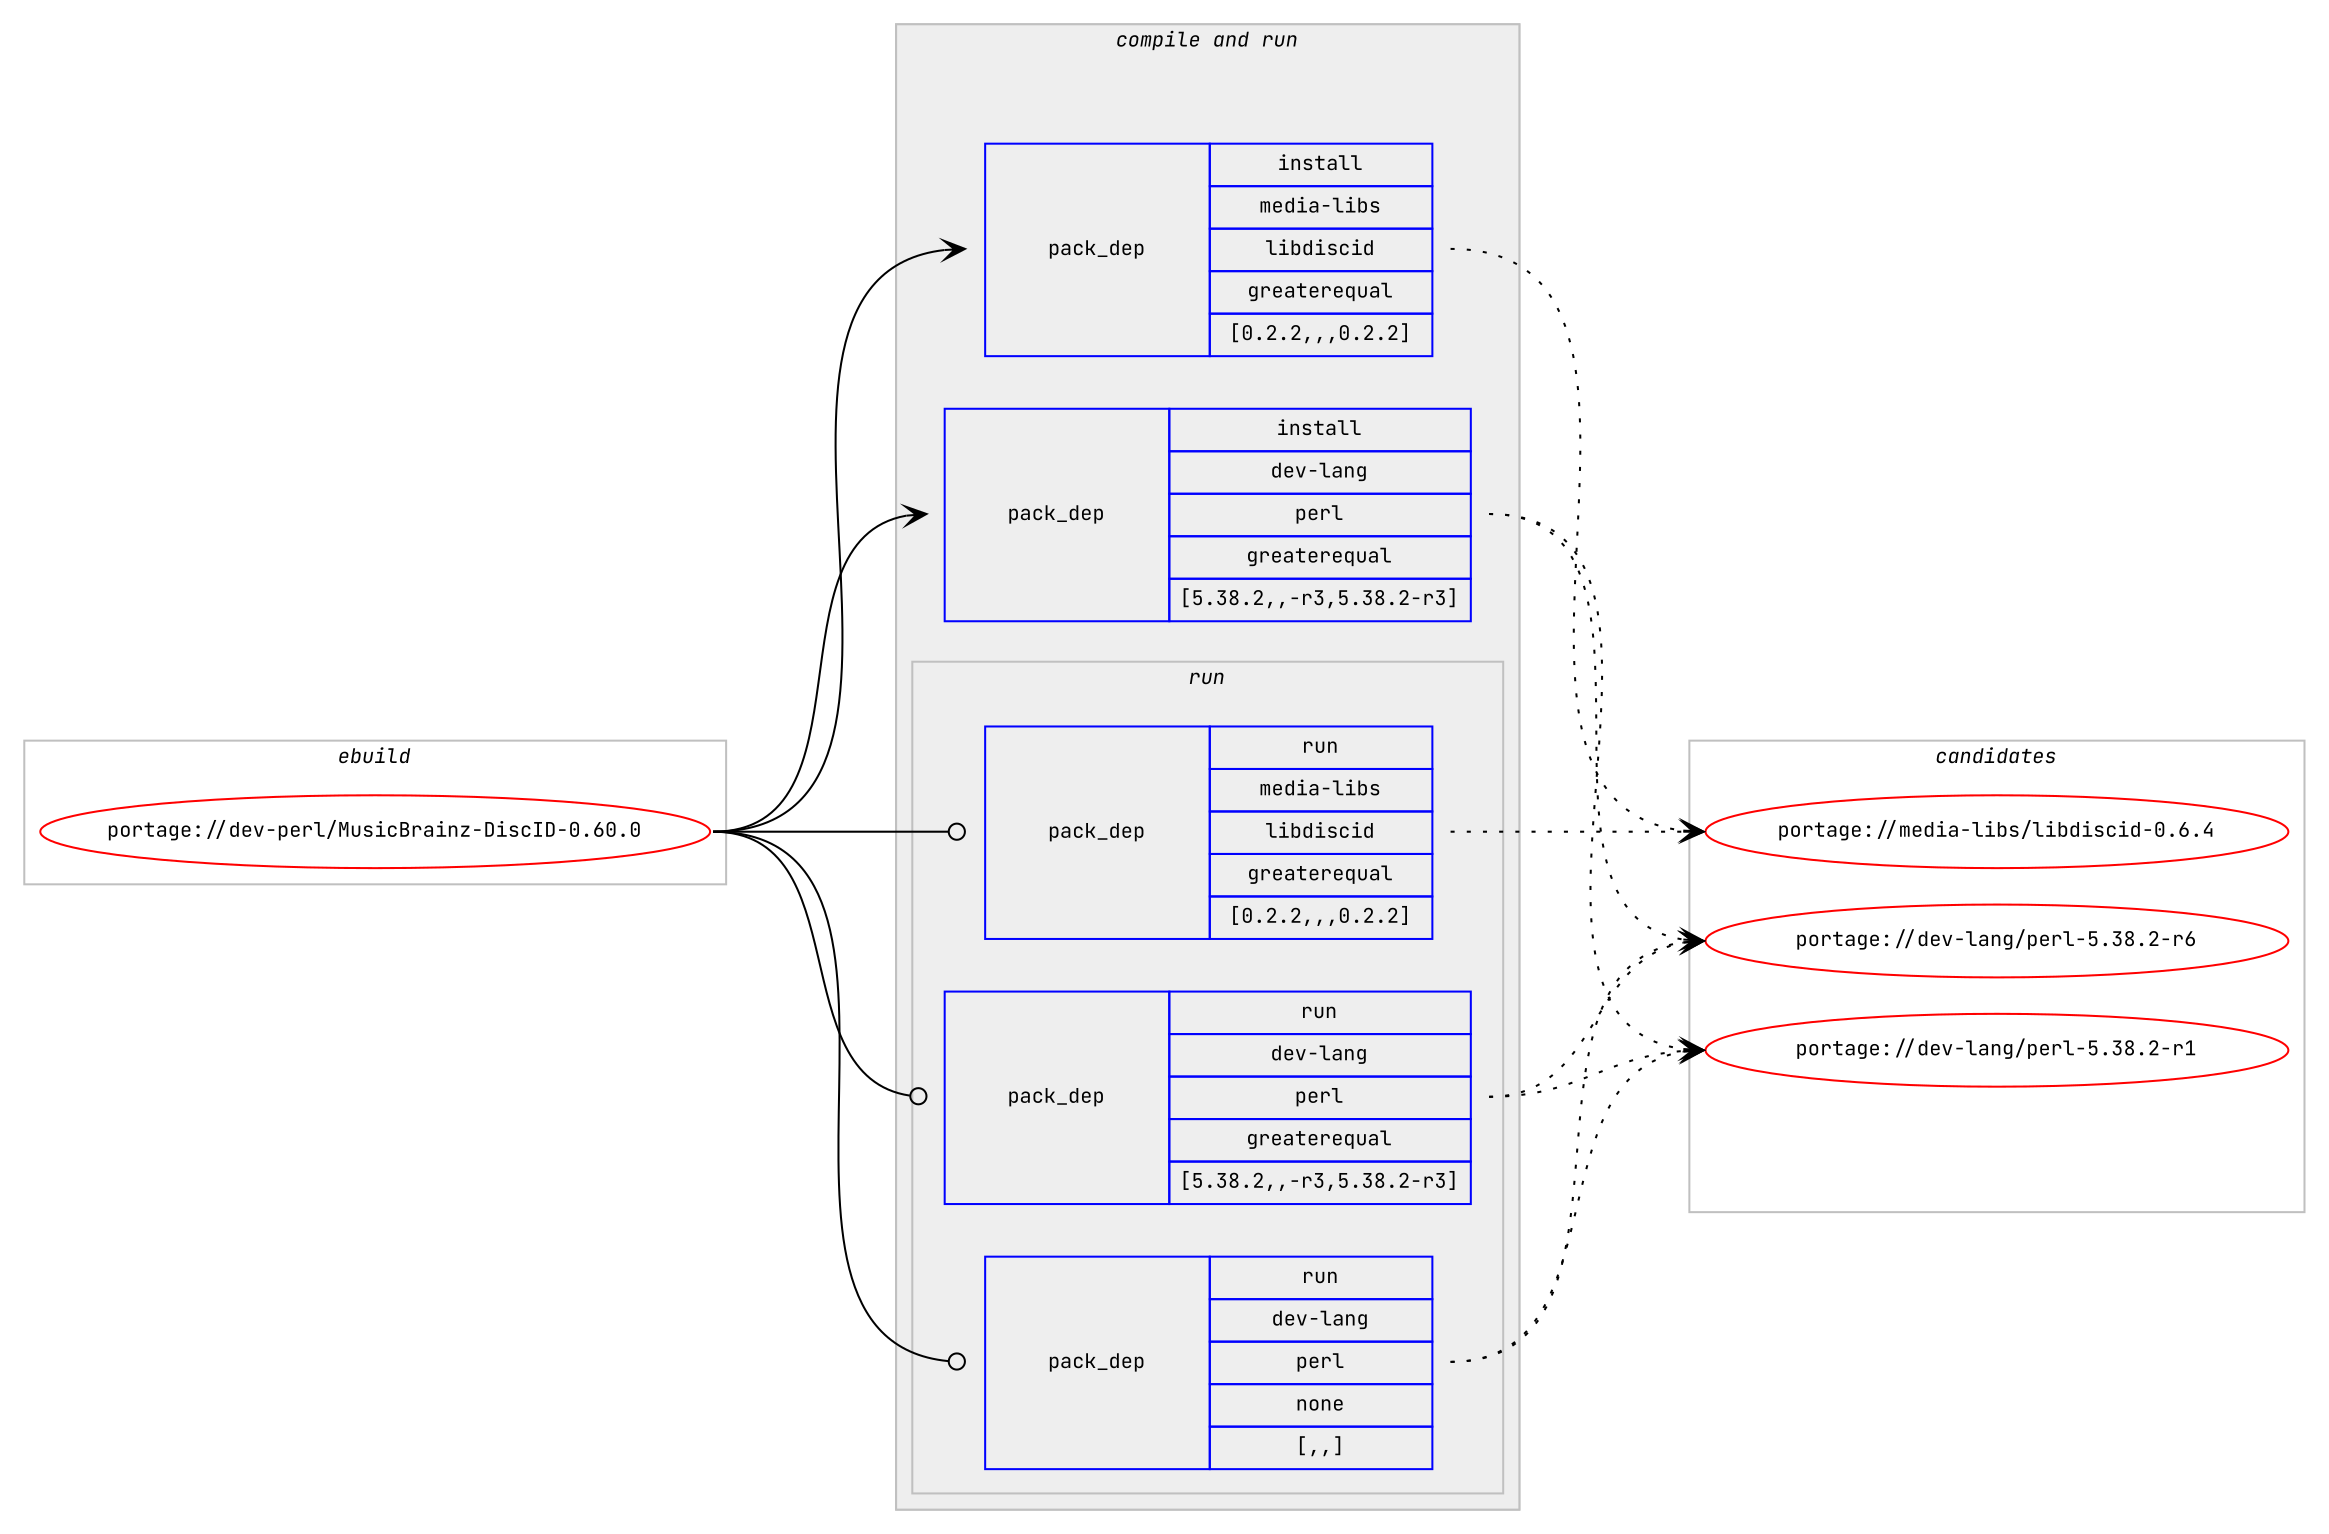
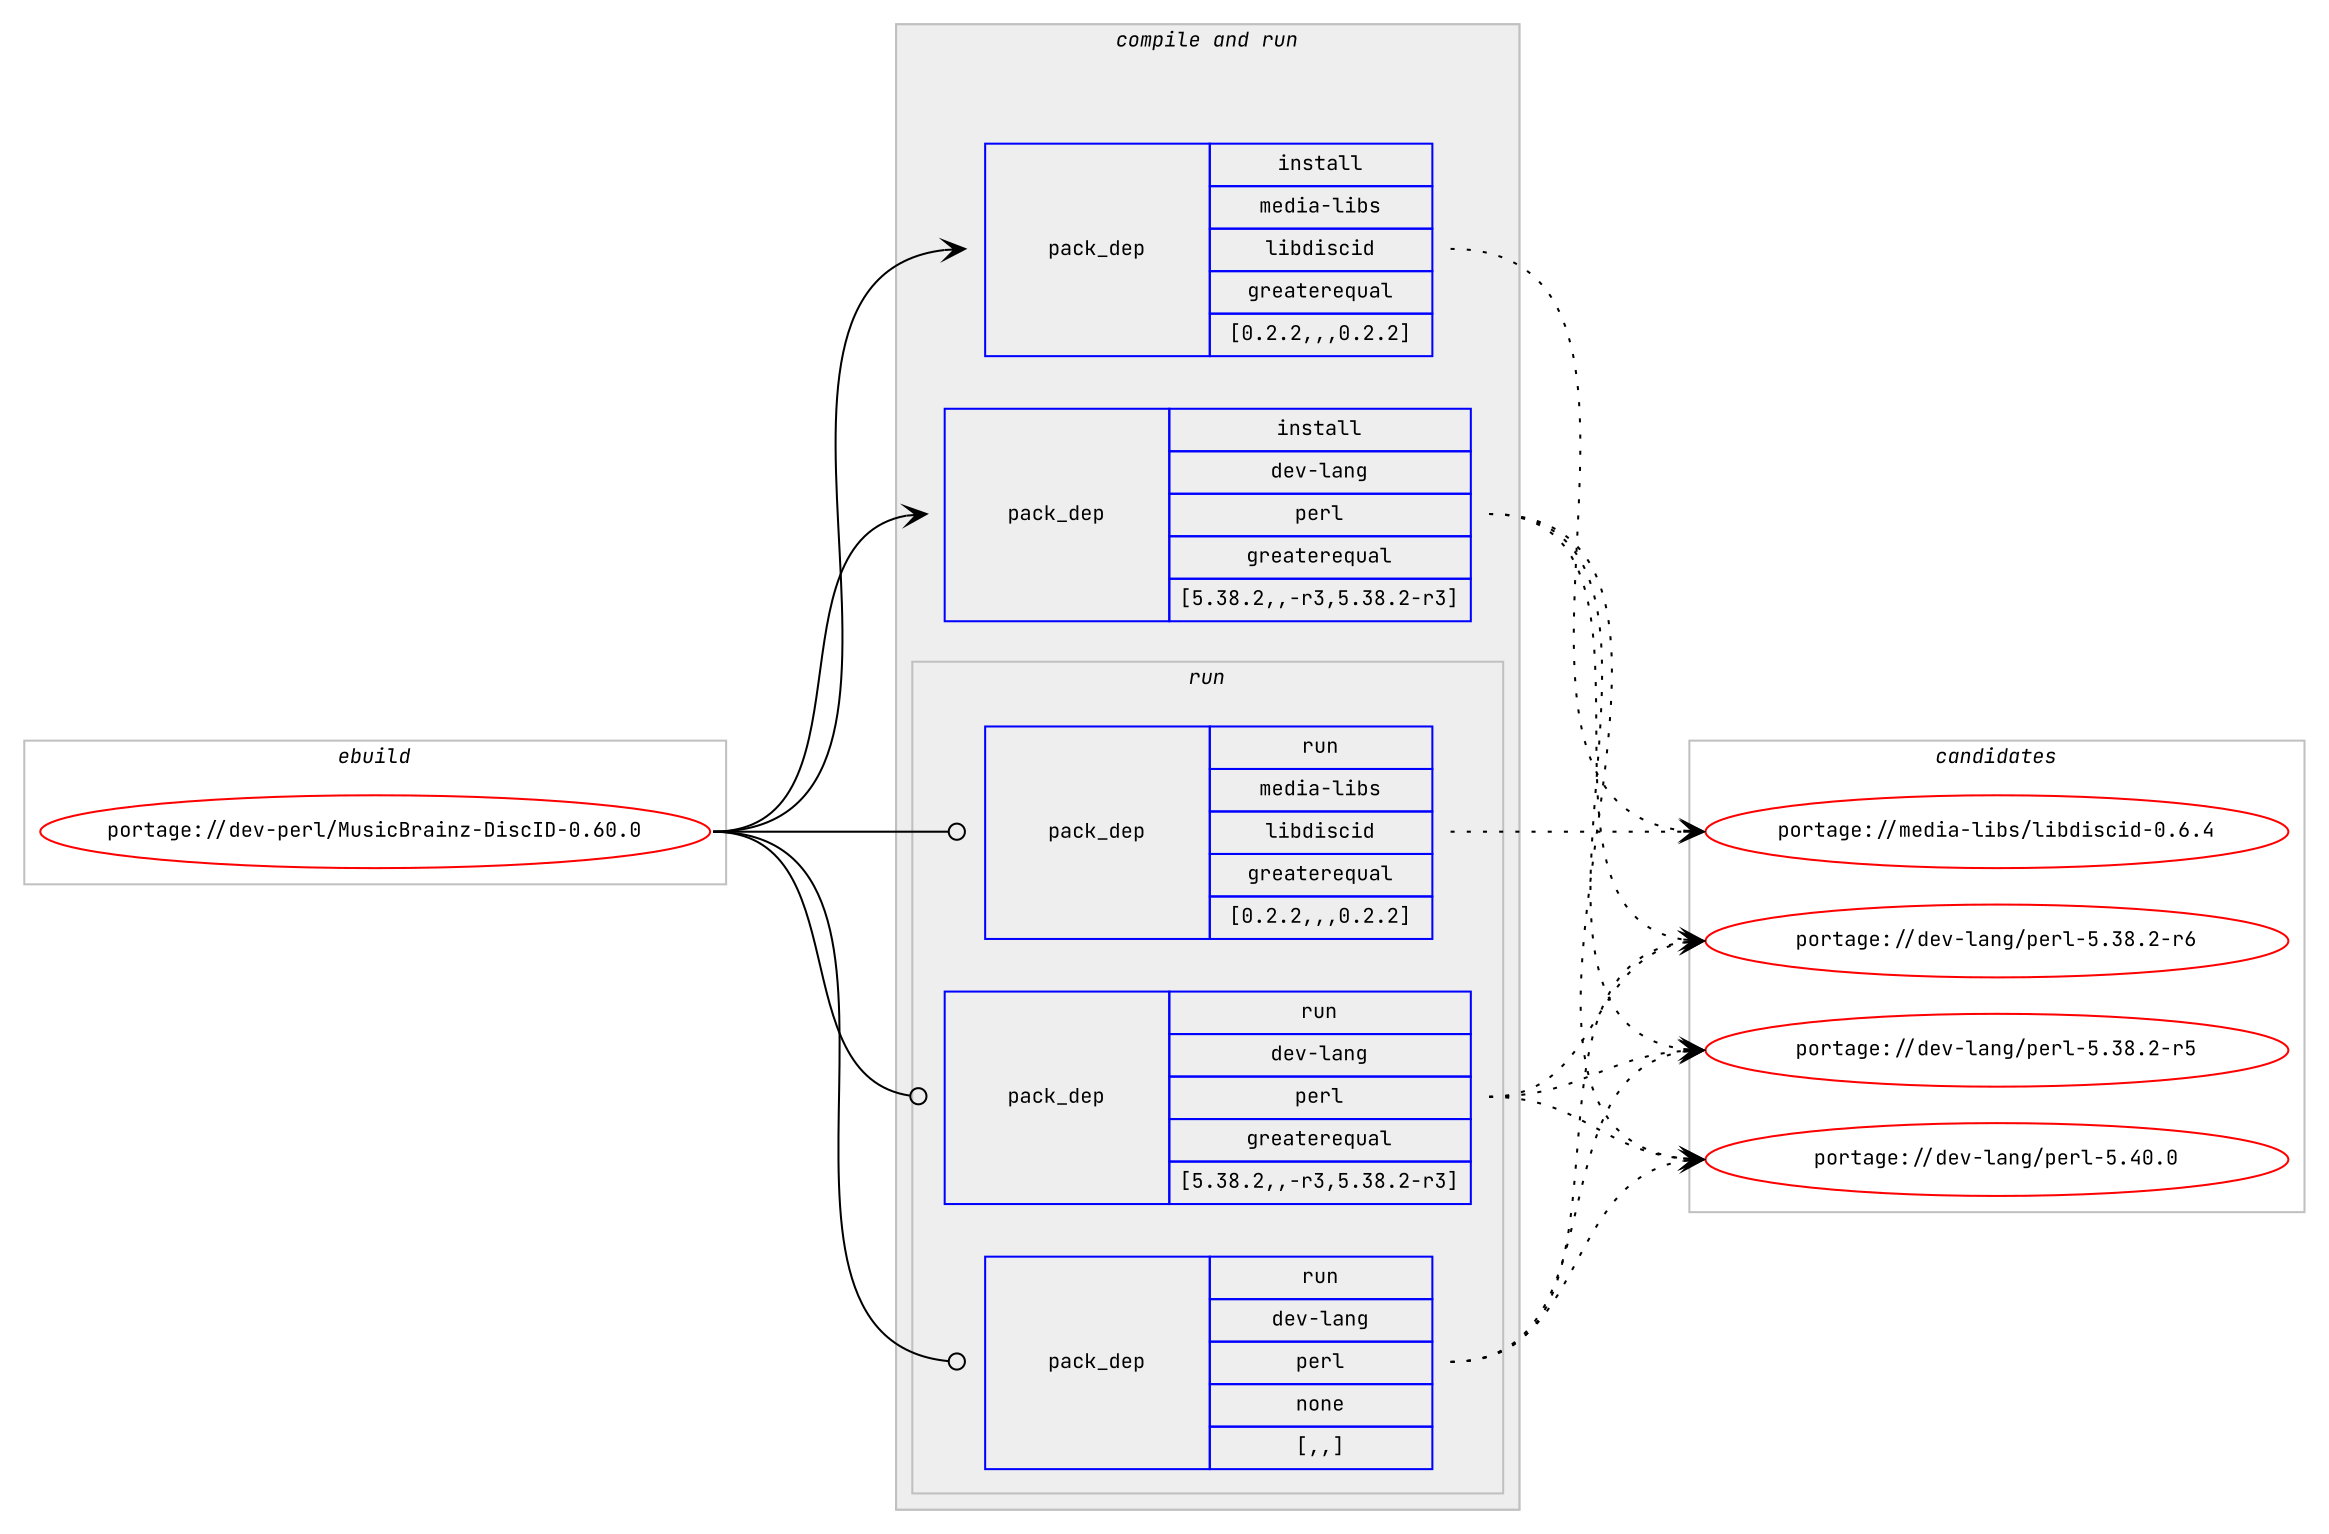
node "portage://dev-lang/perl-5.38.2-r1": label "portage://dev-lang/perl-5.38.2-r1" -> "portage://dev-lang/perl-5.38.2-r5"
node "portage://dev-lang/perl-5.40.0": added
